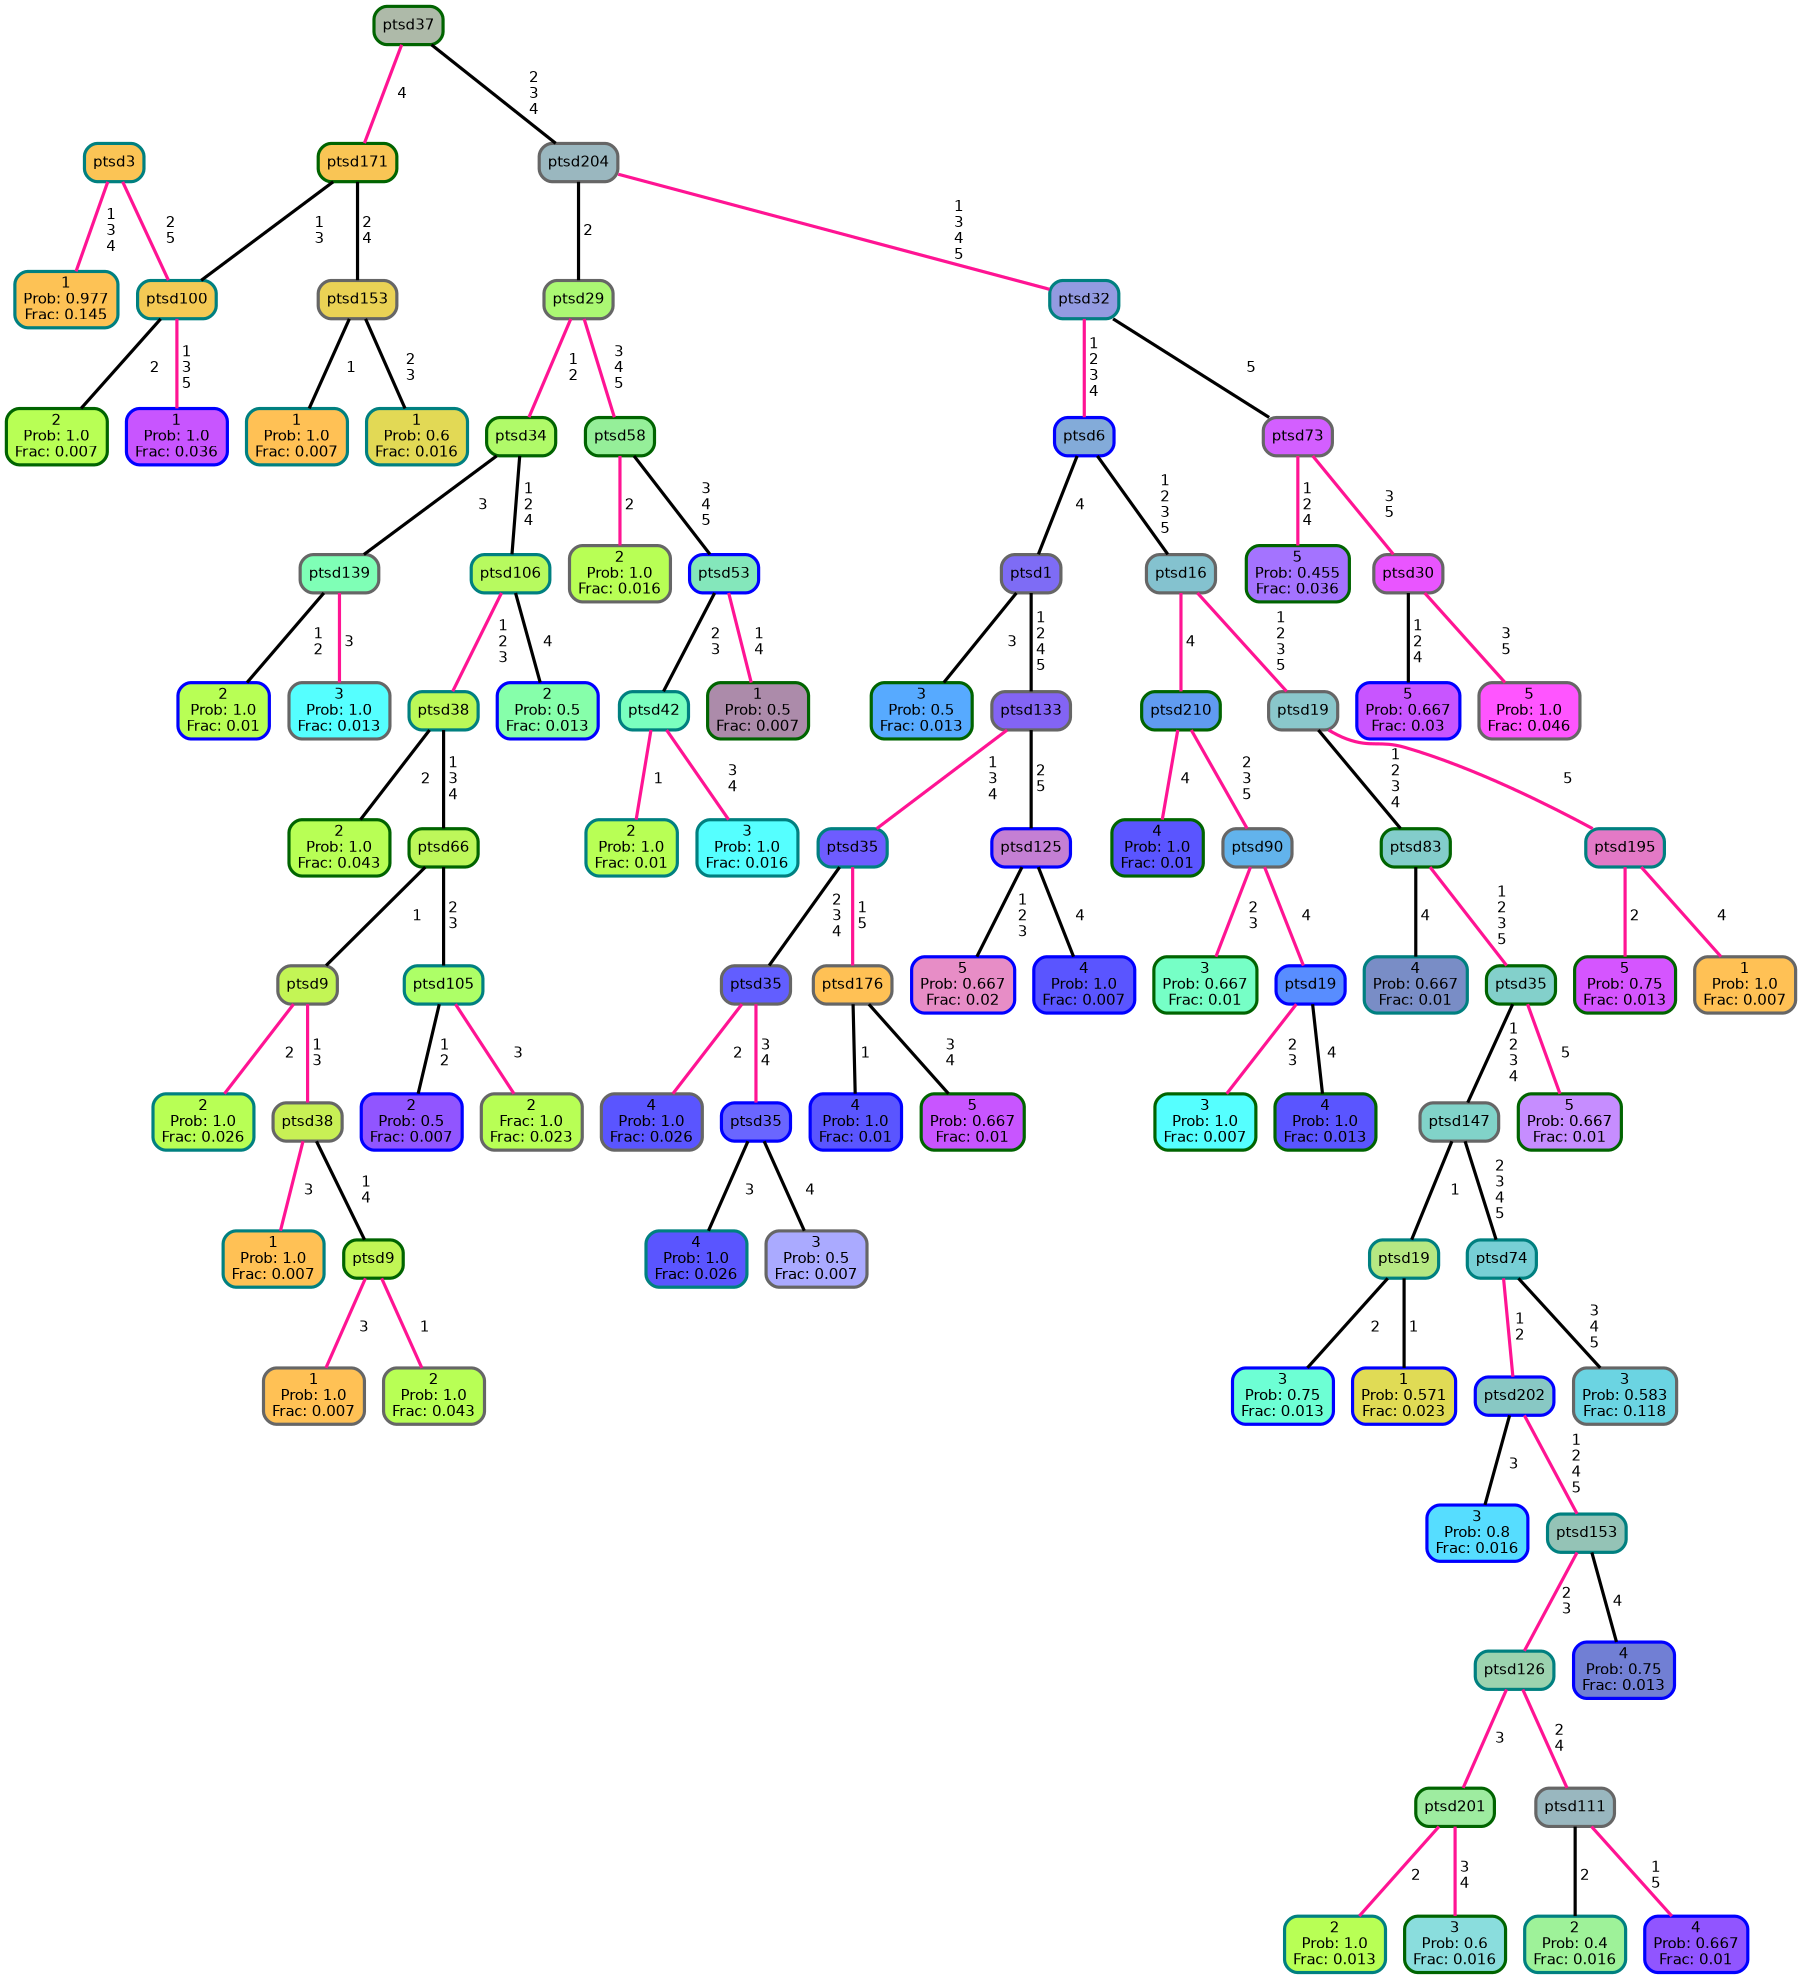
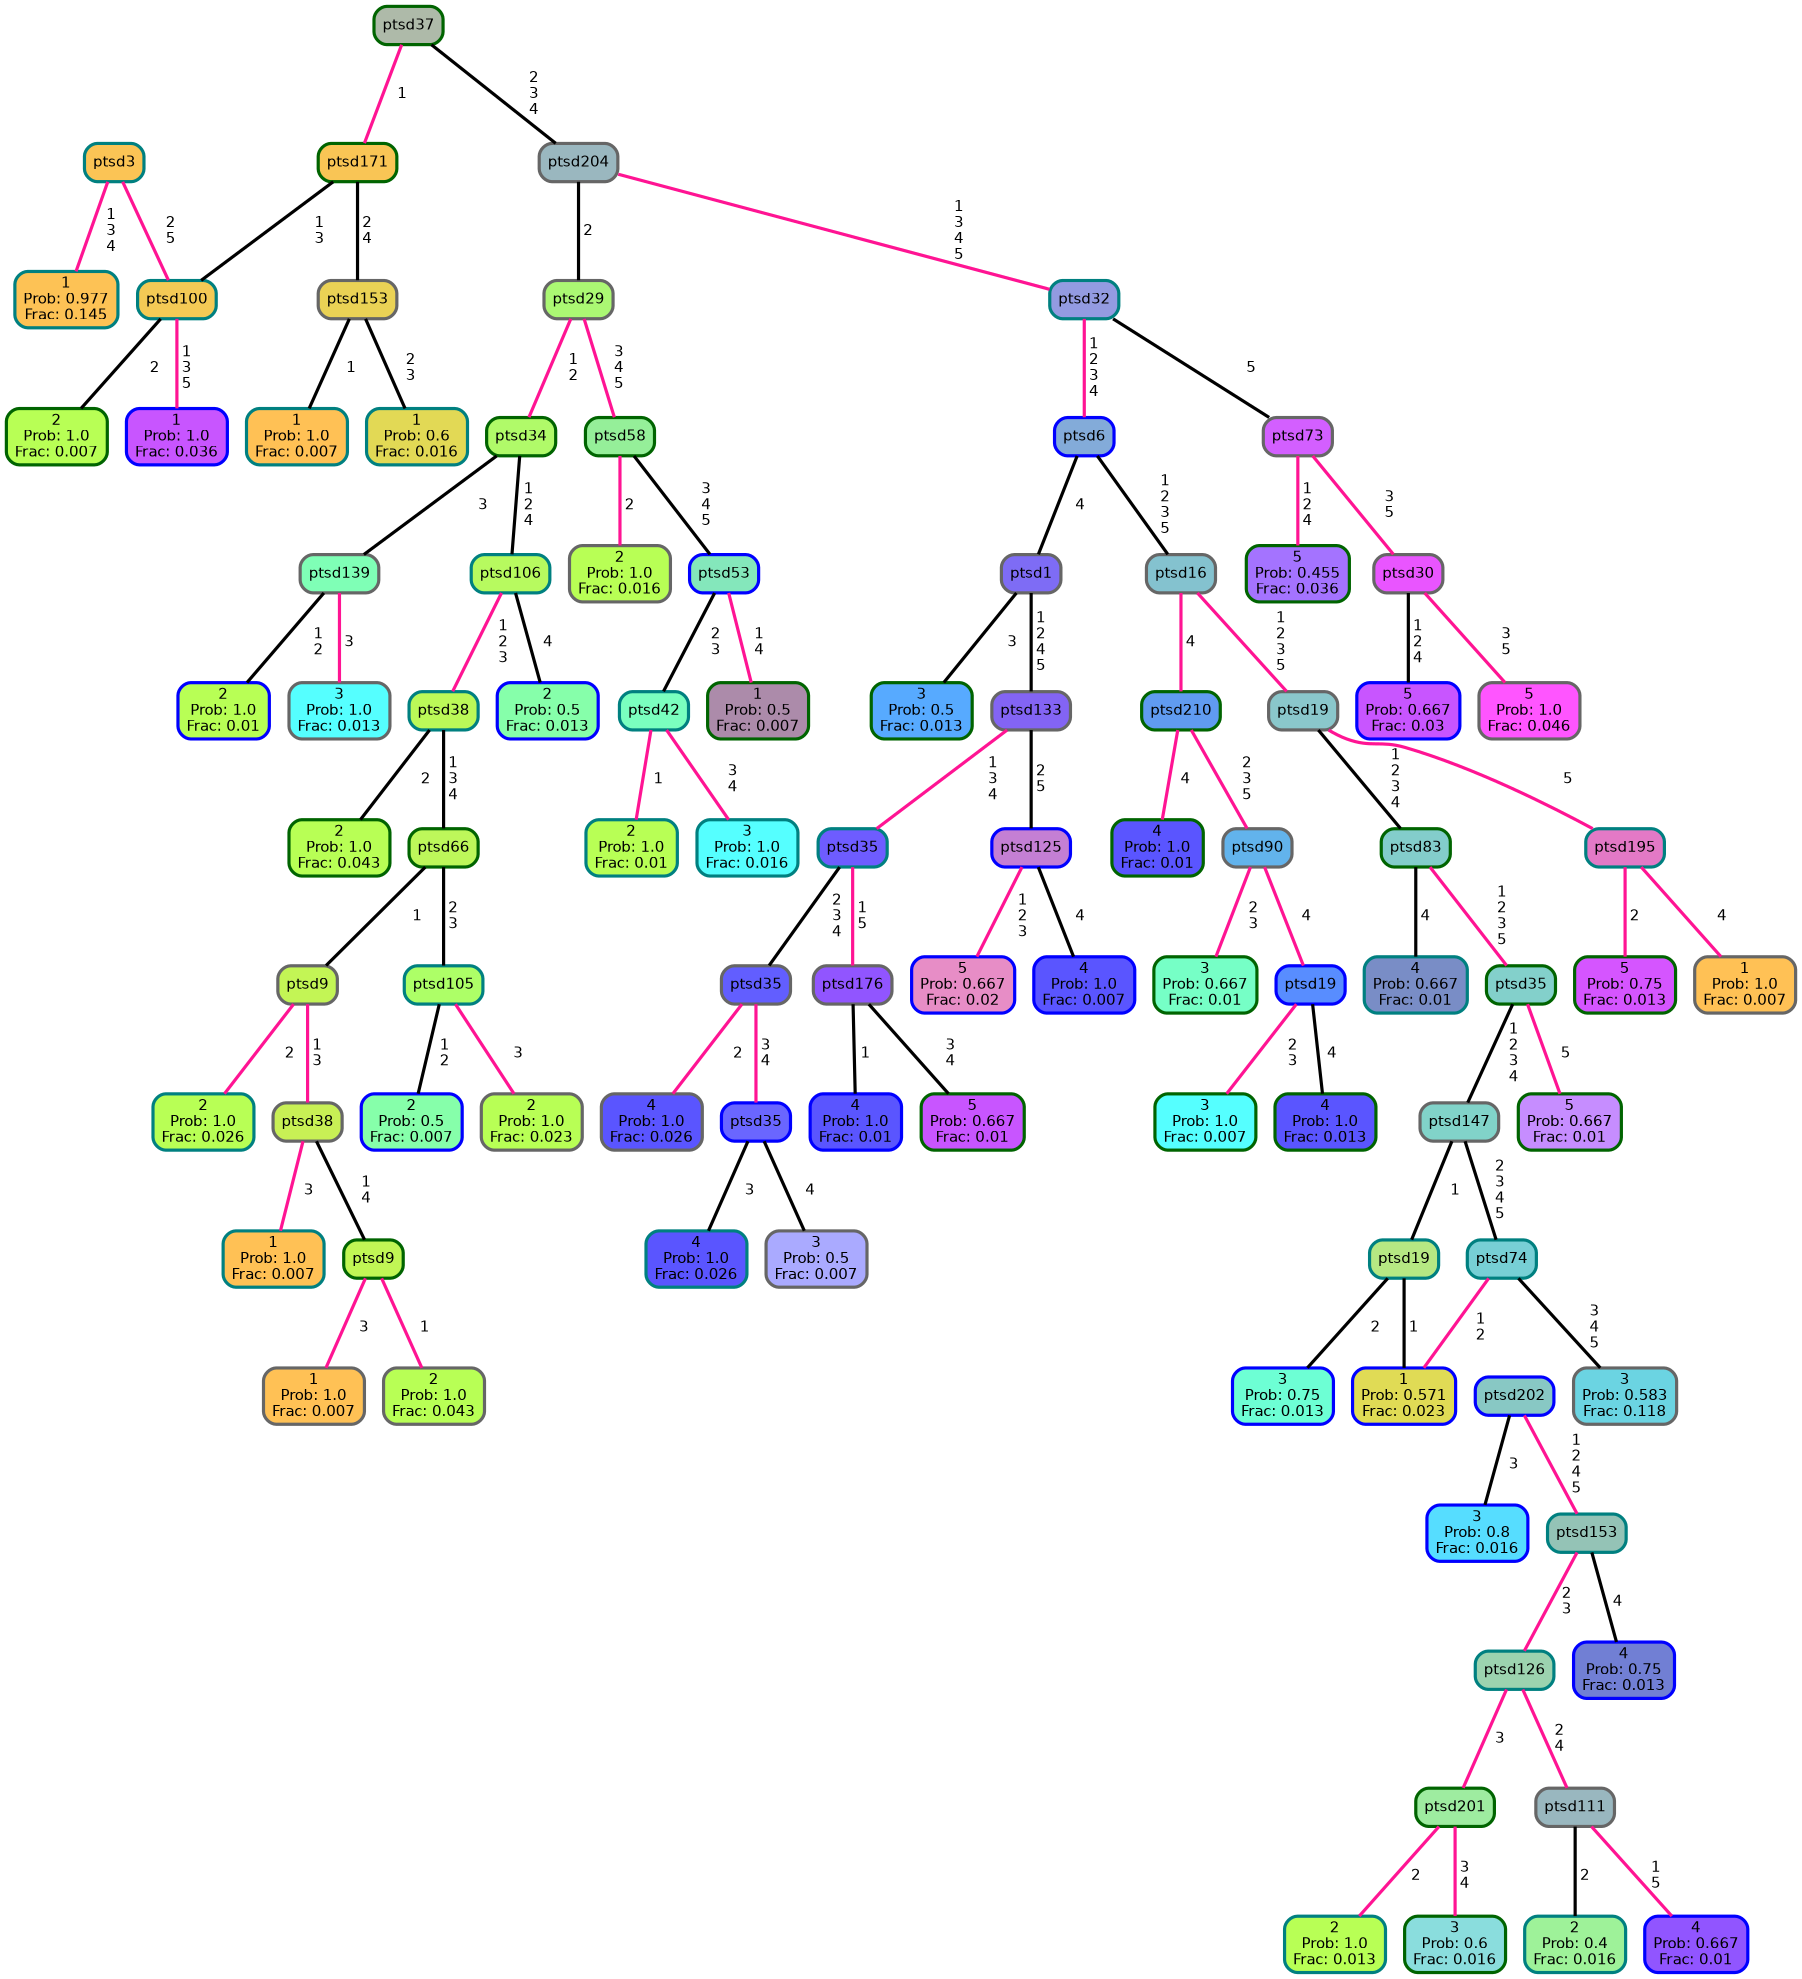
edge "ptsd37" -- "ptsd171": label " 4" -> " 1"
edge "ptsd125" -- "5 Prob: 0.667 Frac: 0.02": color black -> deeppink
node "ptsd176": fillcolor #ffc155 -> #9155ff
node "2 Prob: 0.5 Frac: 0.007": fillcolor #9155ff -> #86ffaa
node "2 Frac: 1.0 Frac: 0.023": label "2 Frac: 1.0 Frac: 0.023" -> "2 Prob: 1.0 Frac: 0.023"
edge "ptsd74" -- "ptsd202": now "ptsd74" -- "1 Prob: 0.571 Frac: 0.023"
